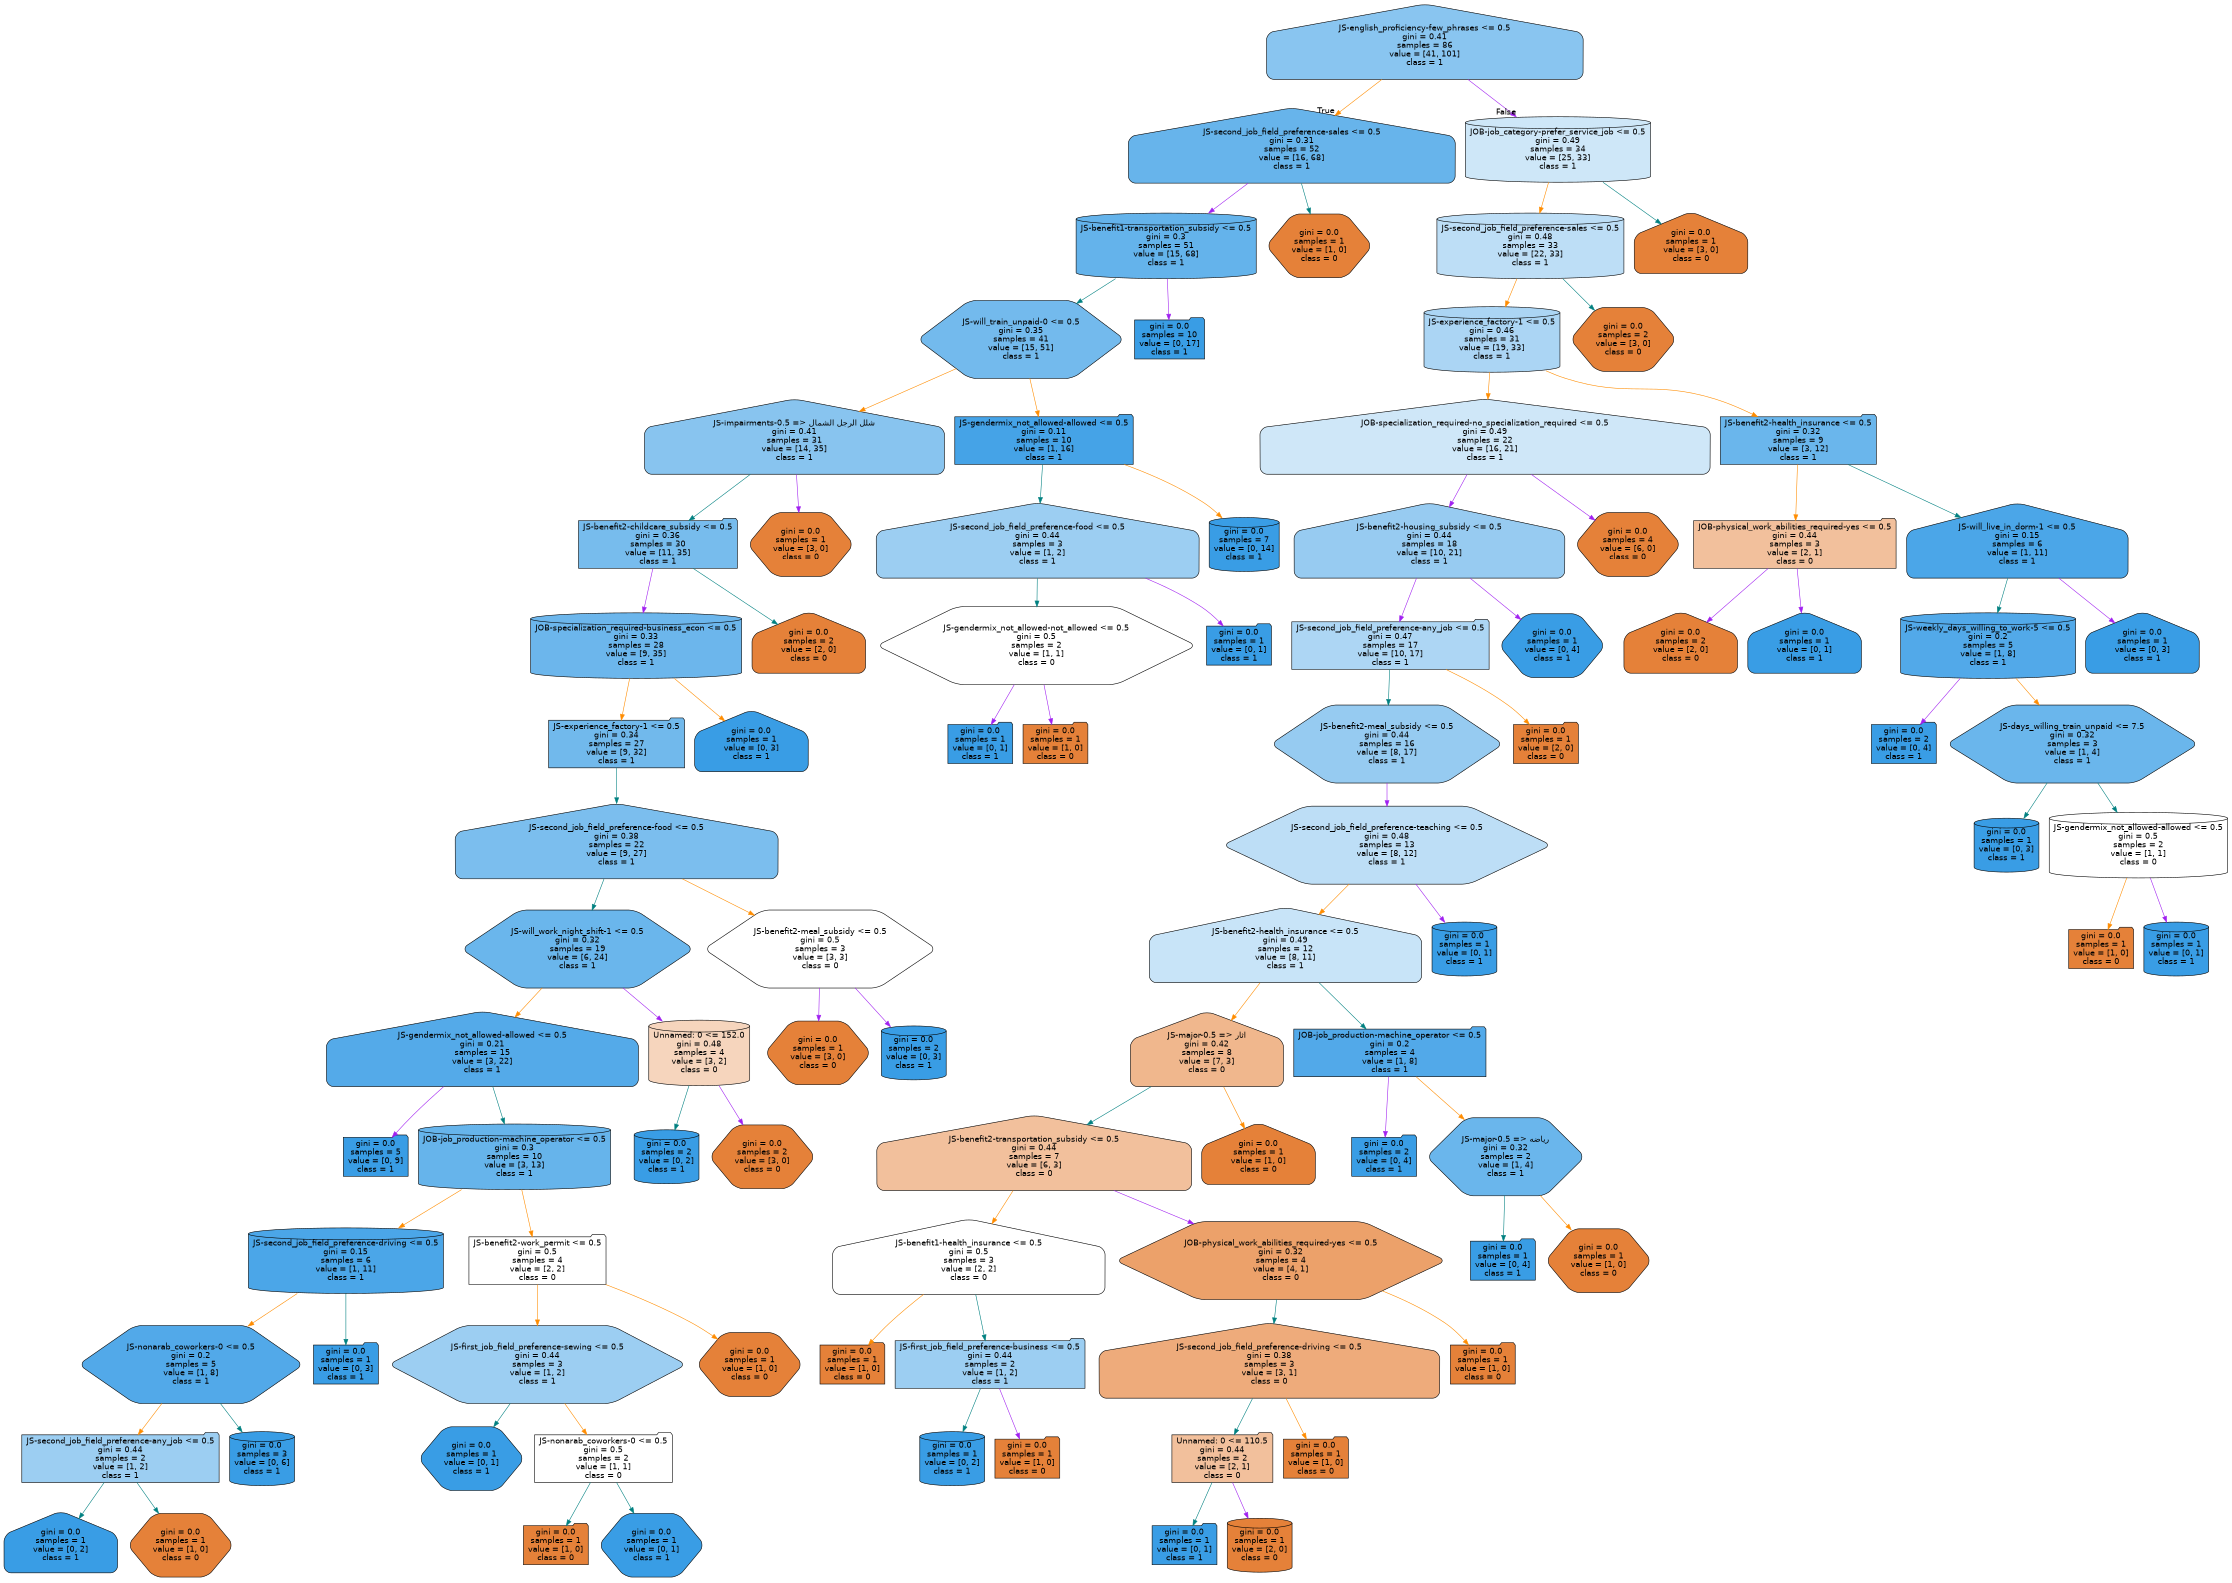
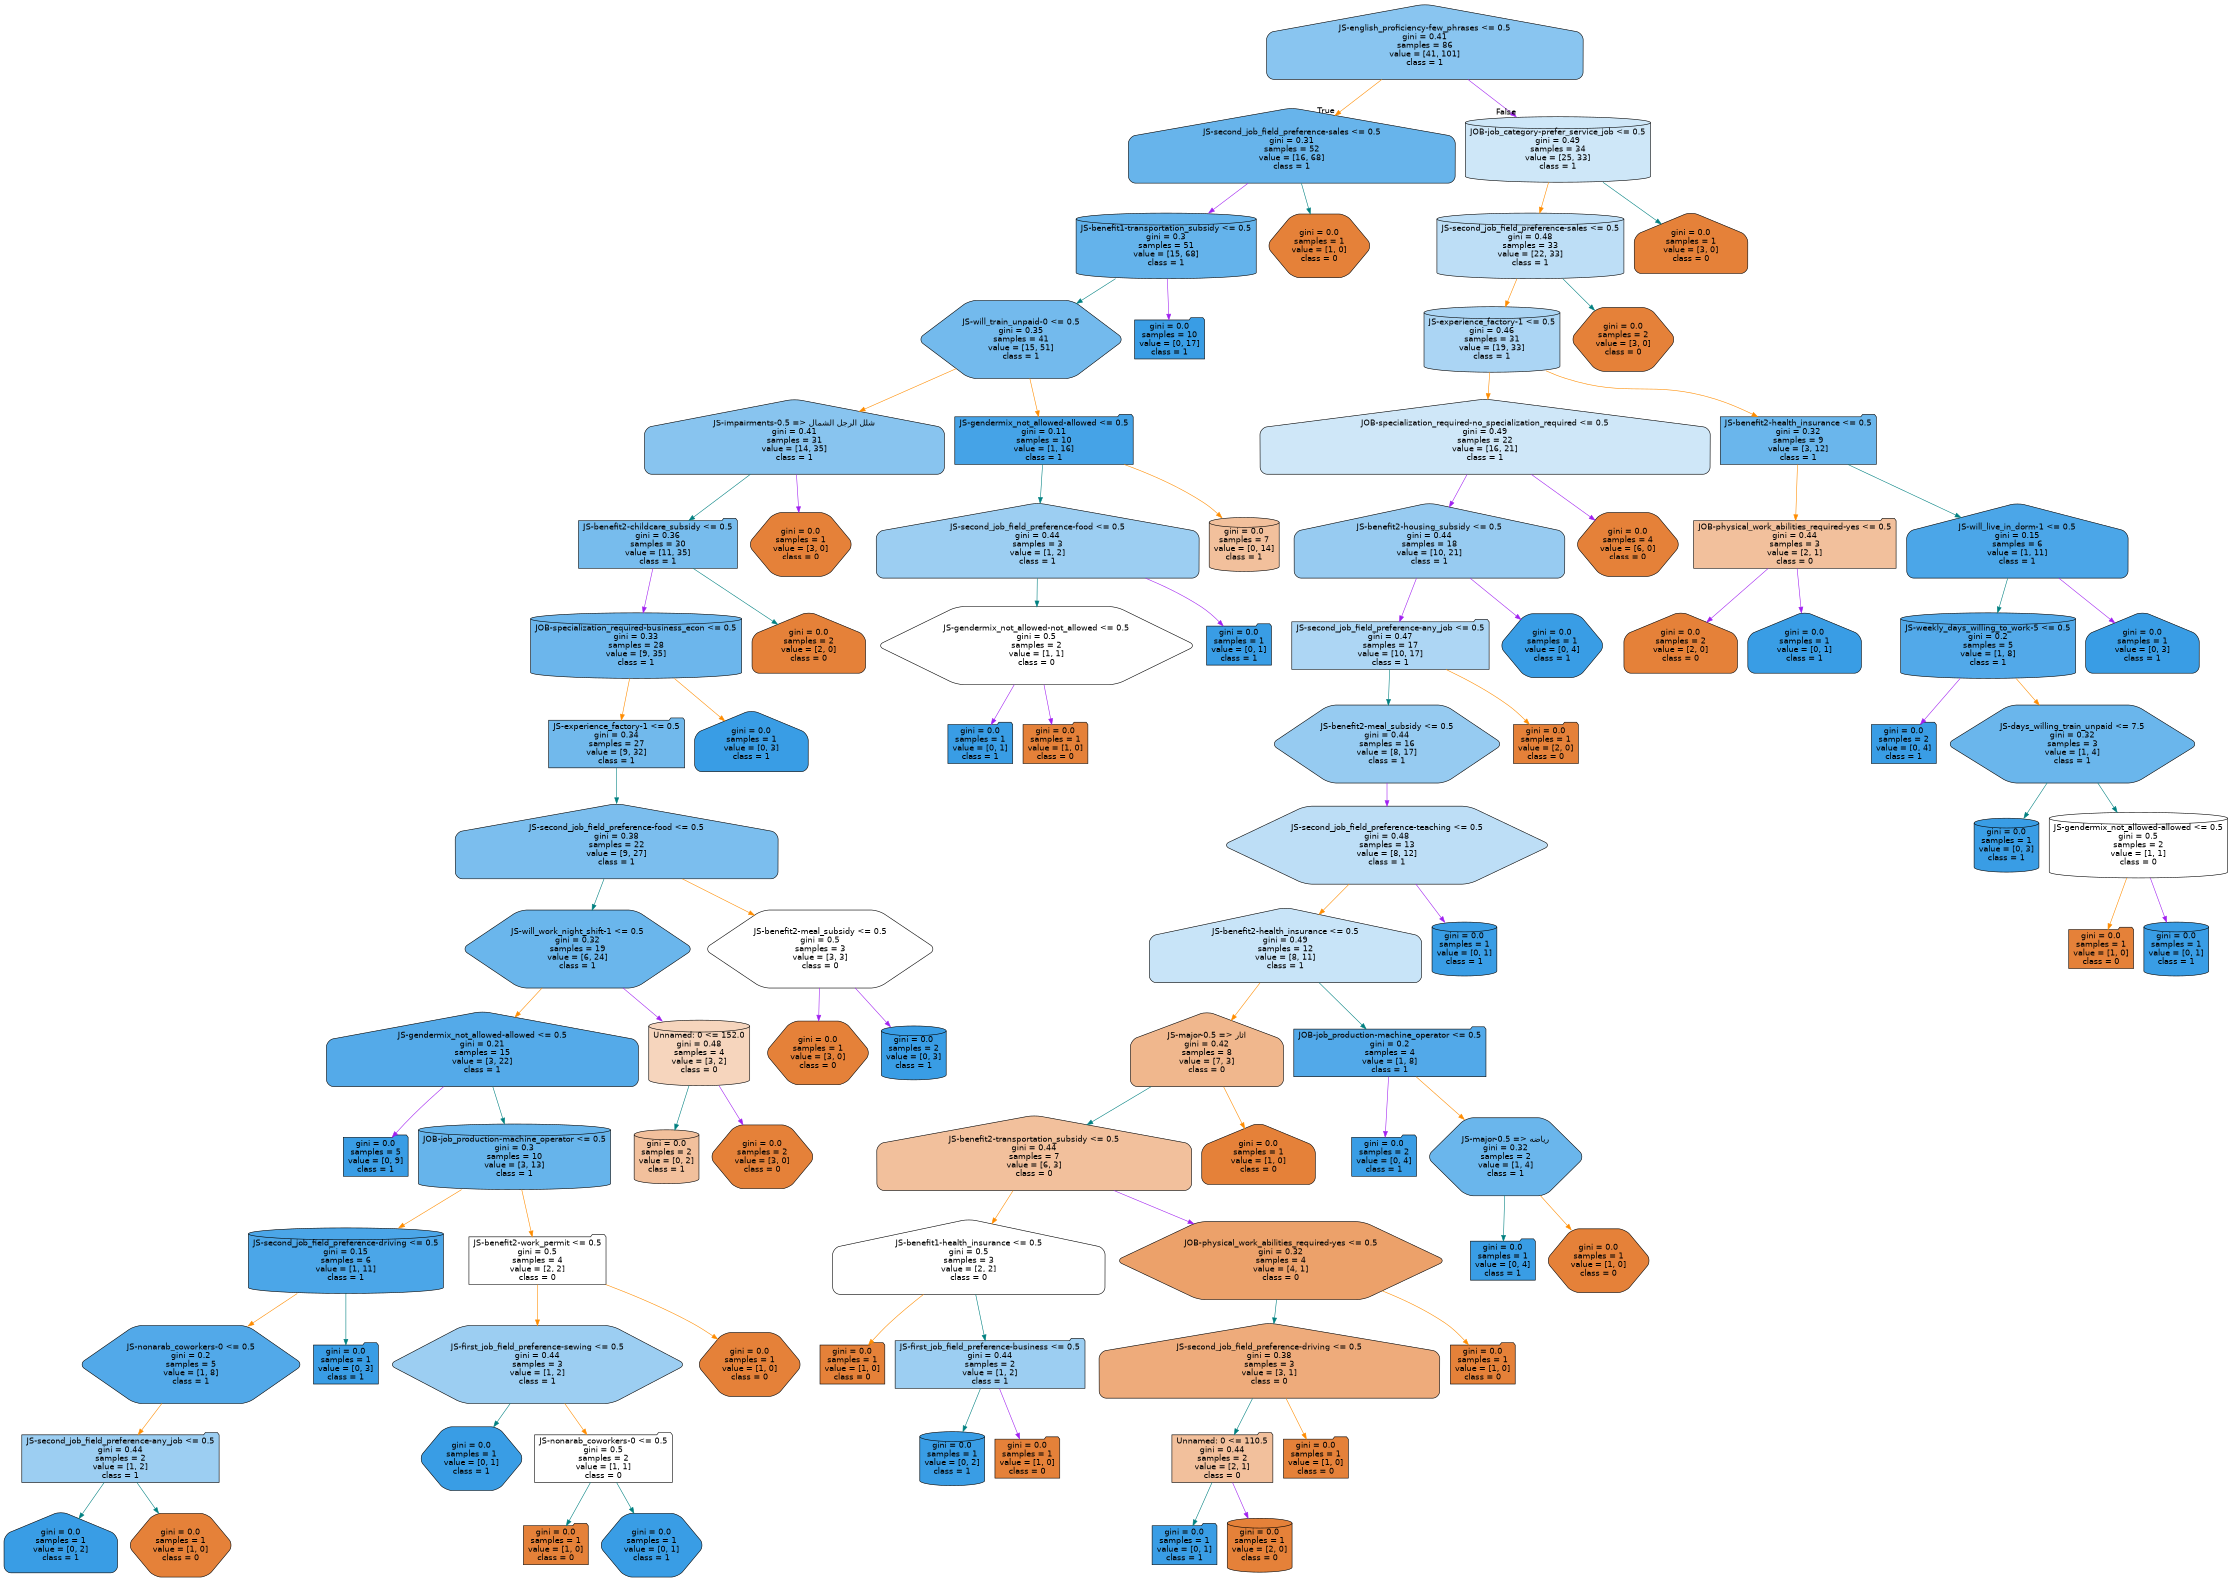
node "gini = 0.0 samples = 7 value = [0, 14] class = 1": fillcolor #399de5ff -> #e581397f
node "gini = 0.0 samples = 2 value = [0, 2] class = 1": fillcolor #399de5ff -> #e581397f
node "gini = 0.0 samples = 3 value = [0, 6] class = 1": removed
